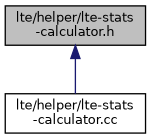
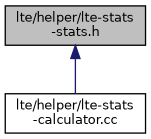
node "lte/helper/lte-stats -calculator.h": label "lte/helper/lte-stats -calculator.h" -> "lte/helper/lte-stats -stats.h"
